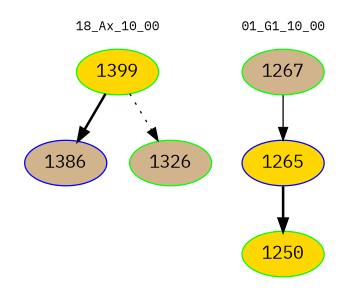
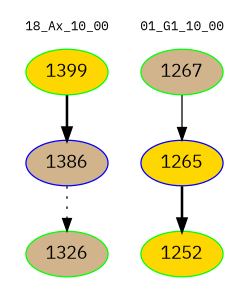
edge "1399" -> "1326": now "1386" -> "1326"
node "1250": label "1250" -> "1252"
